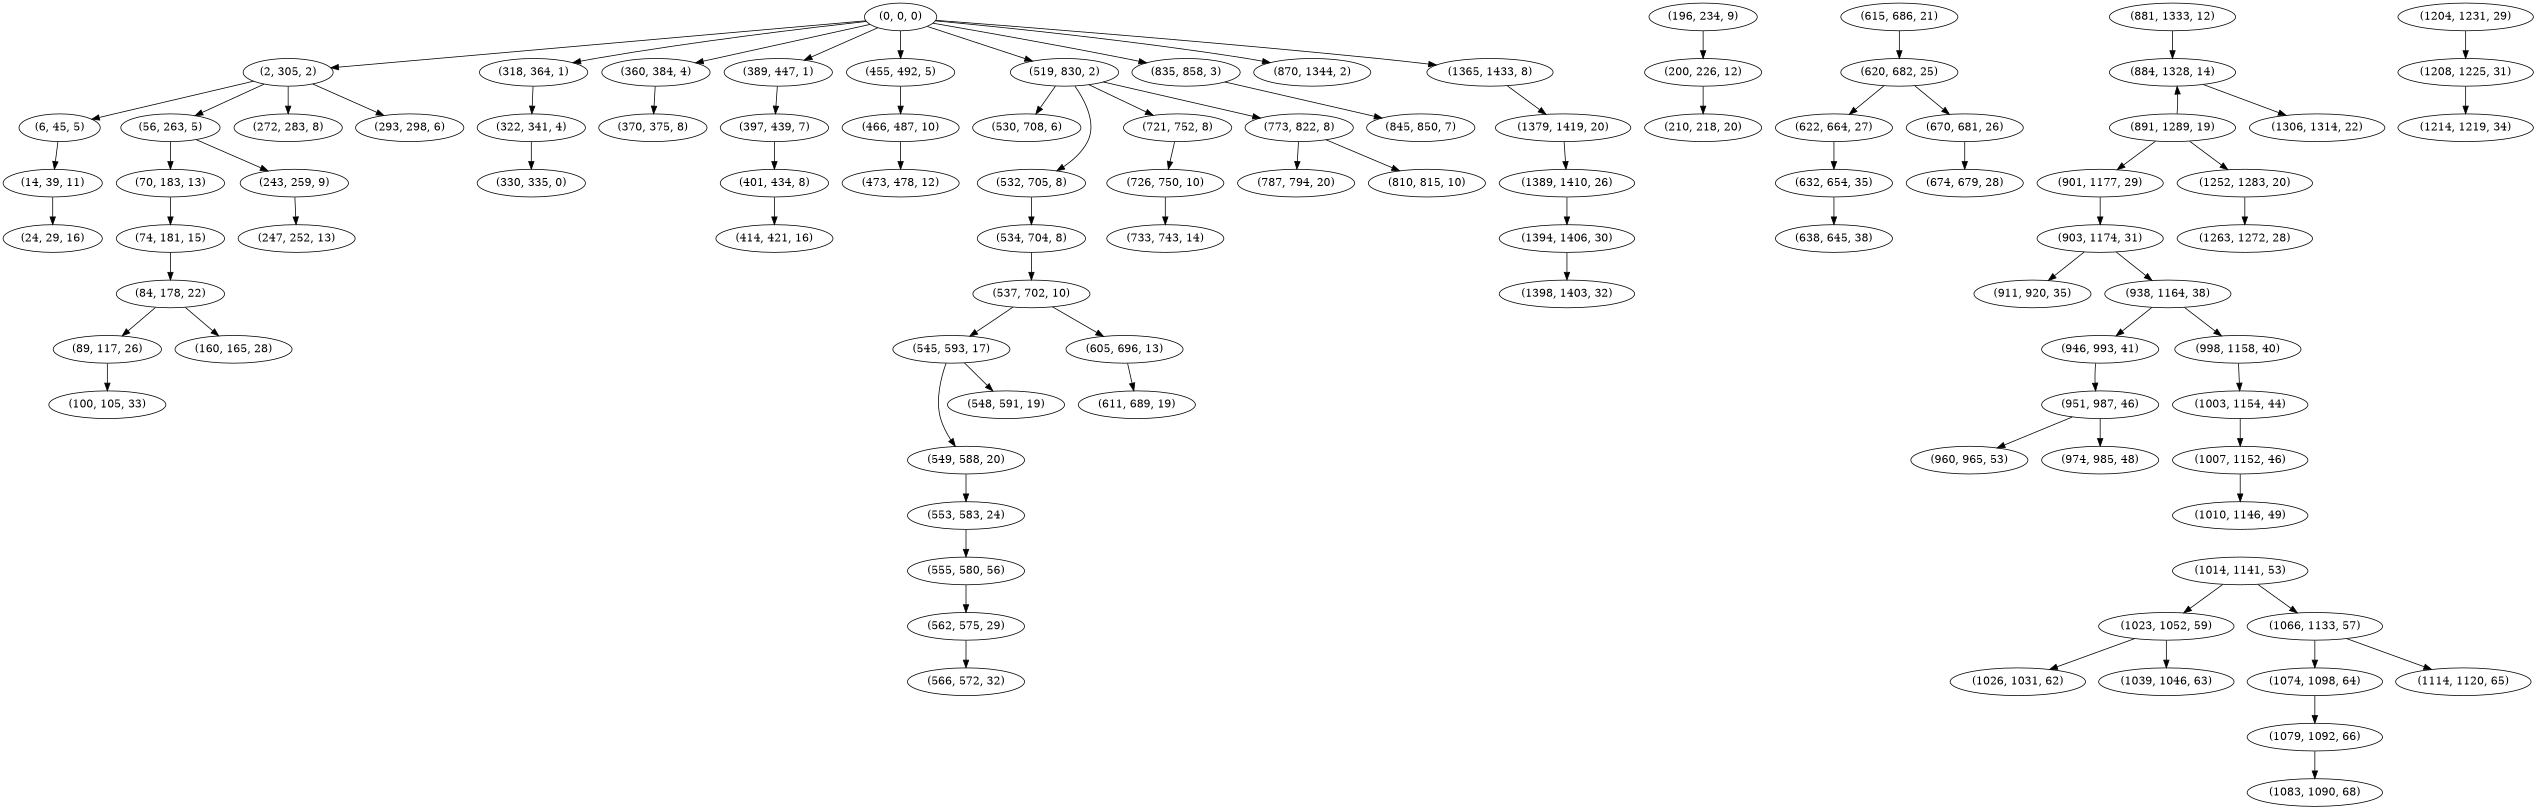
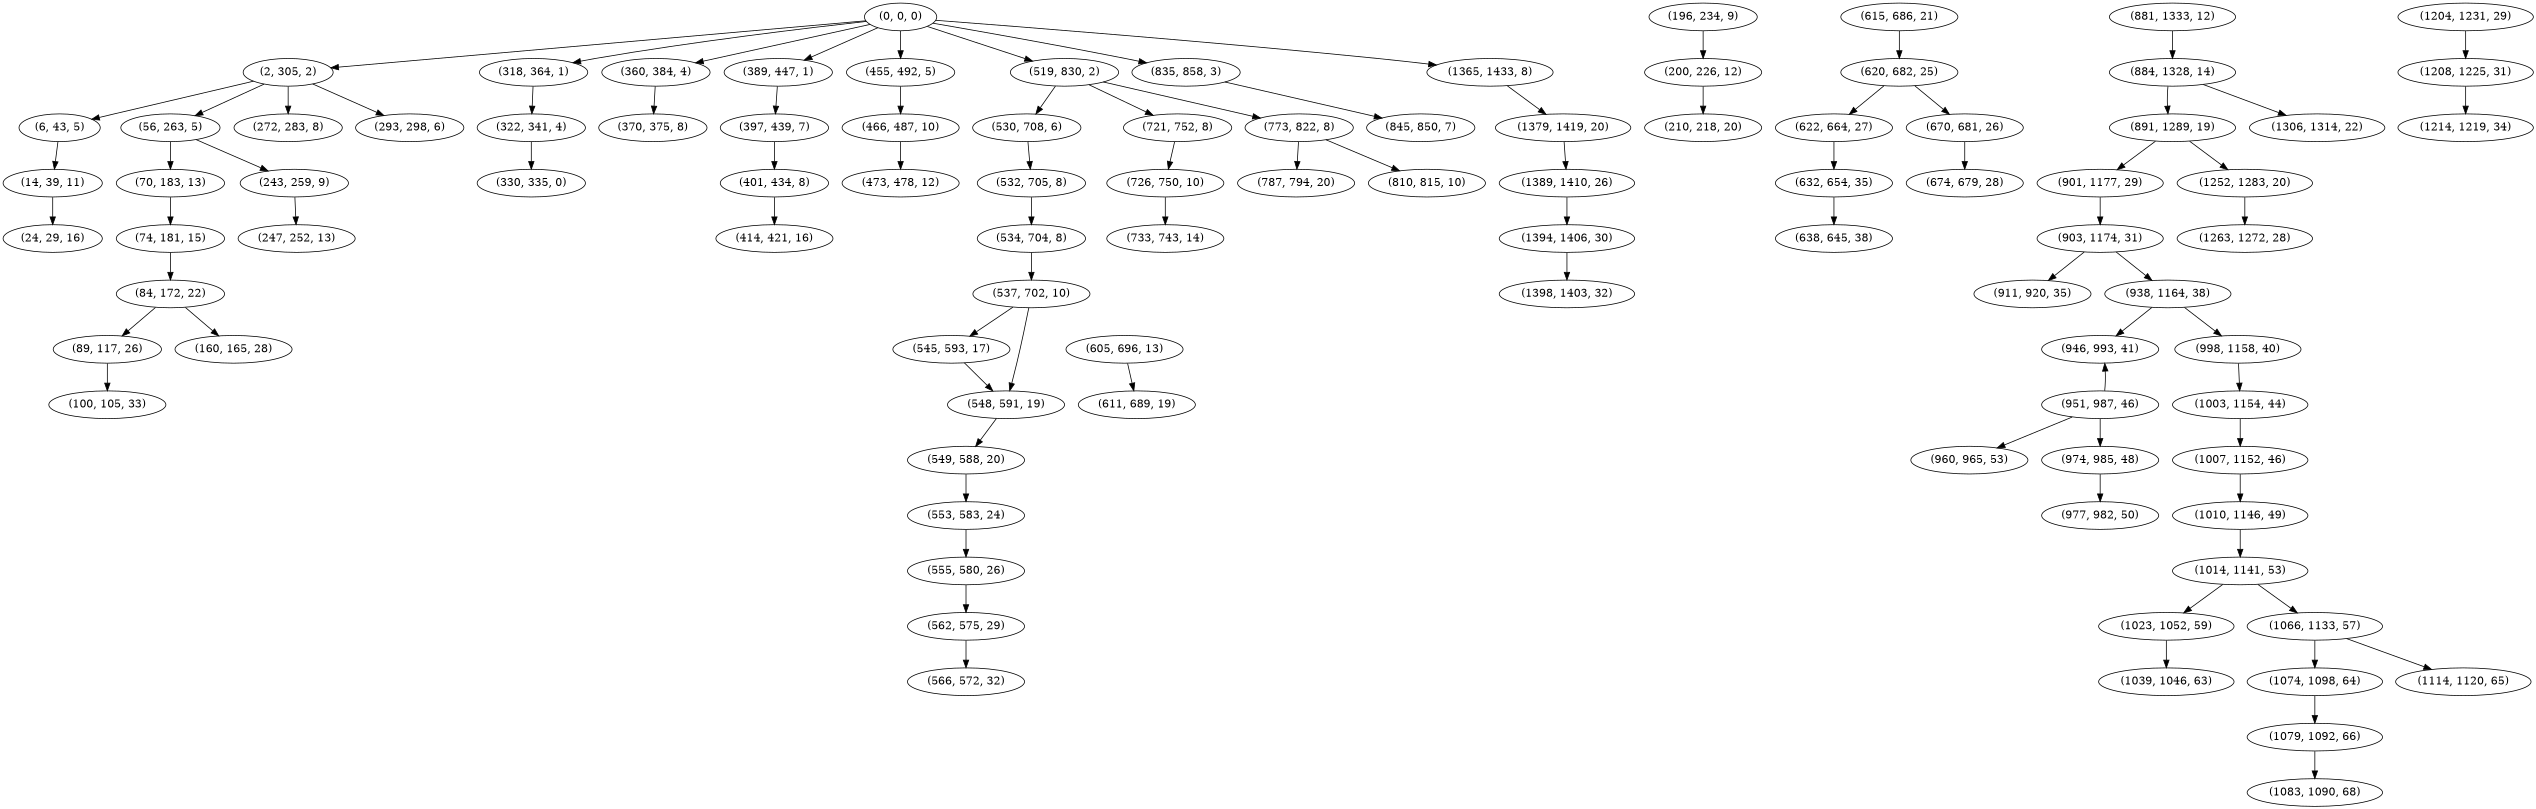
node "(870, 1344, 2)": removed
edge "(891, 1289, 19)" -> "(884, 1328, 14)": reversed
node "(6, 45, 5)": label "(6, 45, 5)" -> "(6, 43, 5)"
edge "(519, 830, 2)" -> "(532, 705, 8)": now "(530, 708, 6)" -> "(532, 705, 8)"
node "(84, 178, 22)": label "(84, 178, 22)" -> "(84, 172, 22)"
edge "(537, 702, 10)" -> "(605, 696, 13)": now "(537, 702, 10)" -> "(548, 591, 19)"
edge "(946, 993, 41)" -> "(951, 987, 46)": reversed
edge "(545, 593, 17)" -> "(549, 588, 20)": now "(548, 591, 19)" -> "(549, 588, 20)"
node "(977, 982, 50)": added
edge "(1010, 1146, 49)" -> "(1014, 1141, 53)": added
node "(555, 580, 56)": label "(555, 580, 56)" -> "(555, 580, 26)"
node "(1026, 1031, 62)": removed
